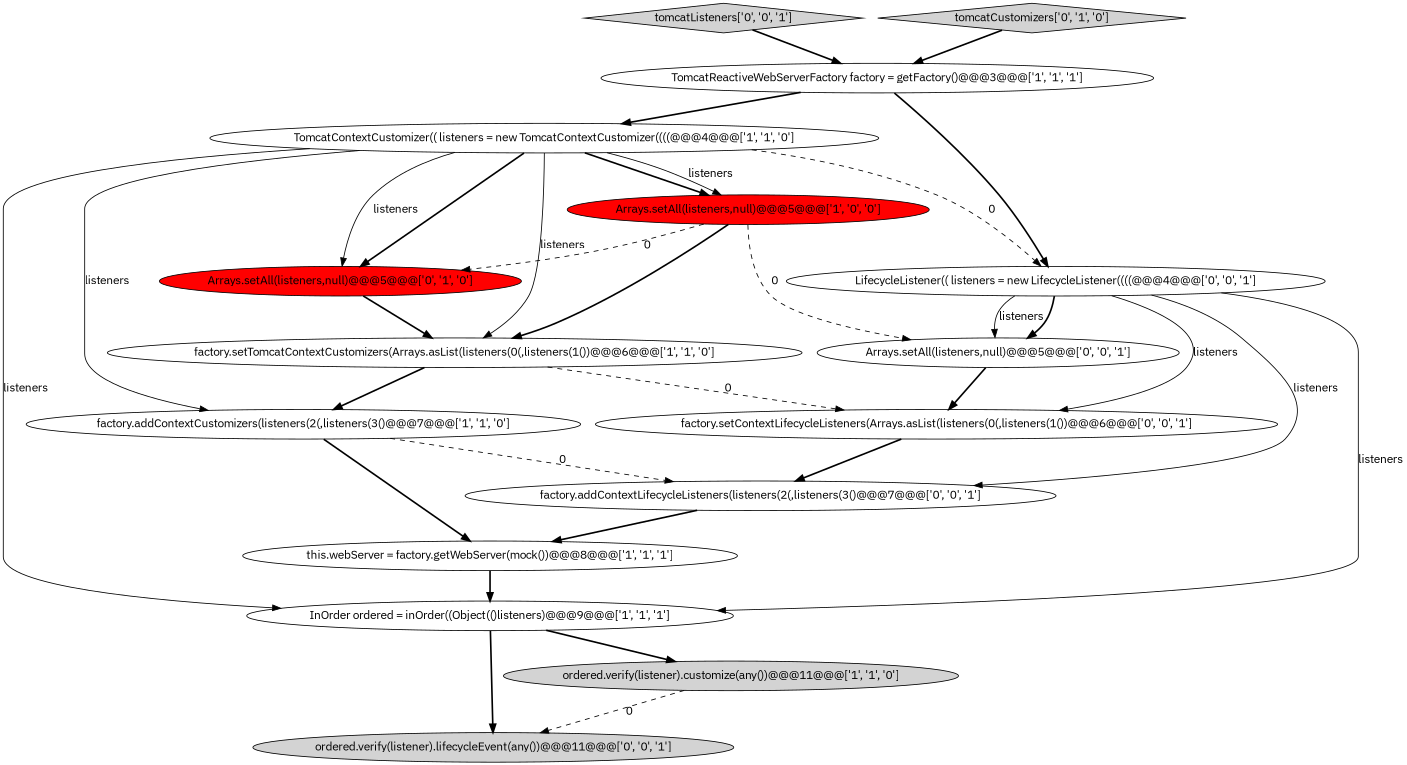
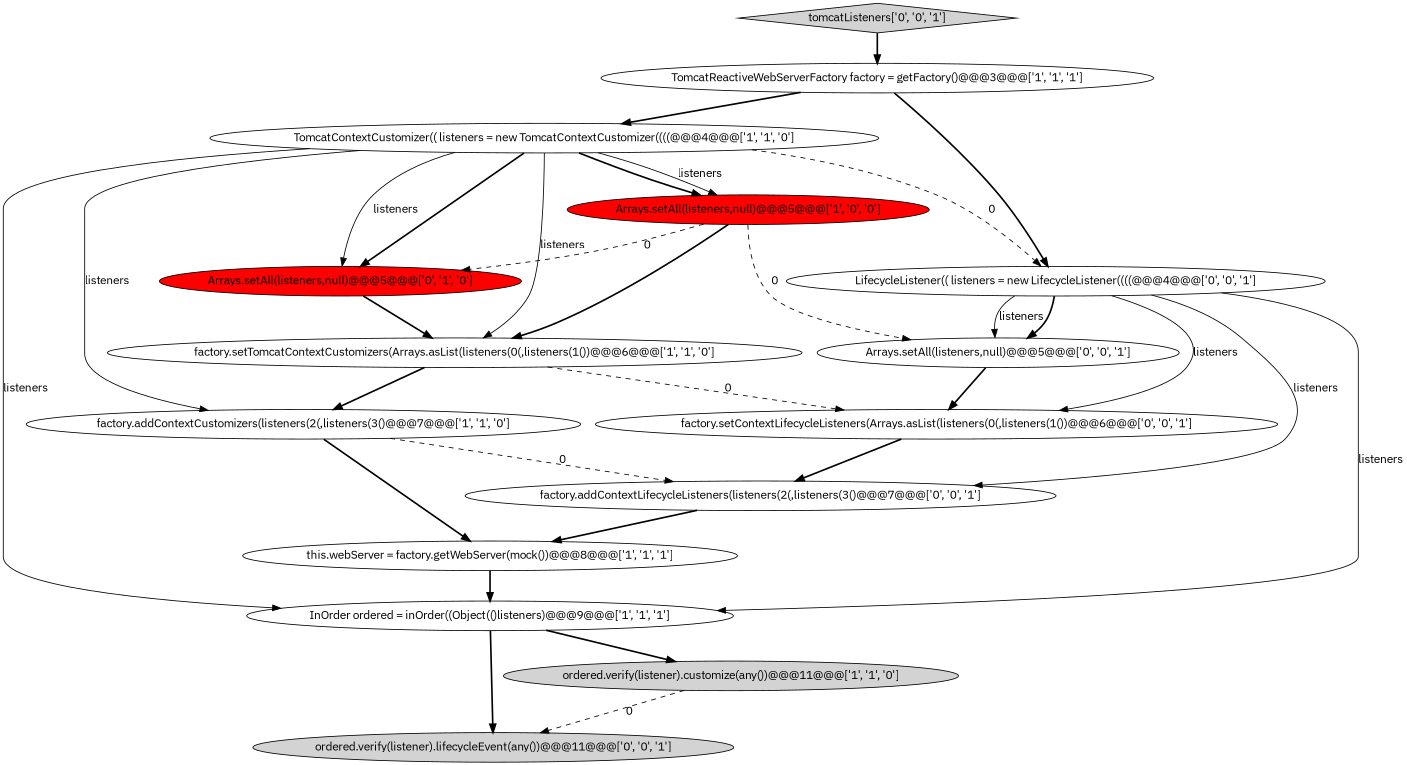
node "tomcatCustomizers['0', '1', '0']": removed
